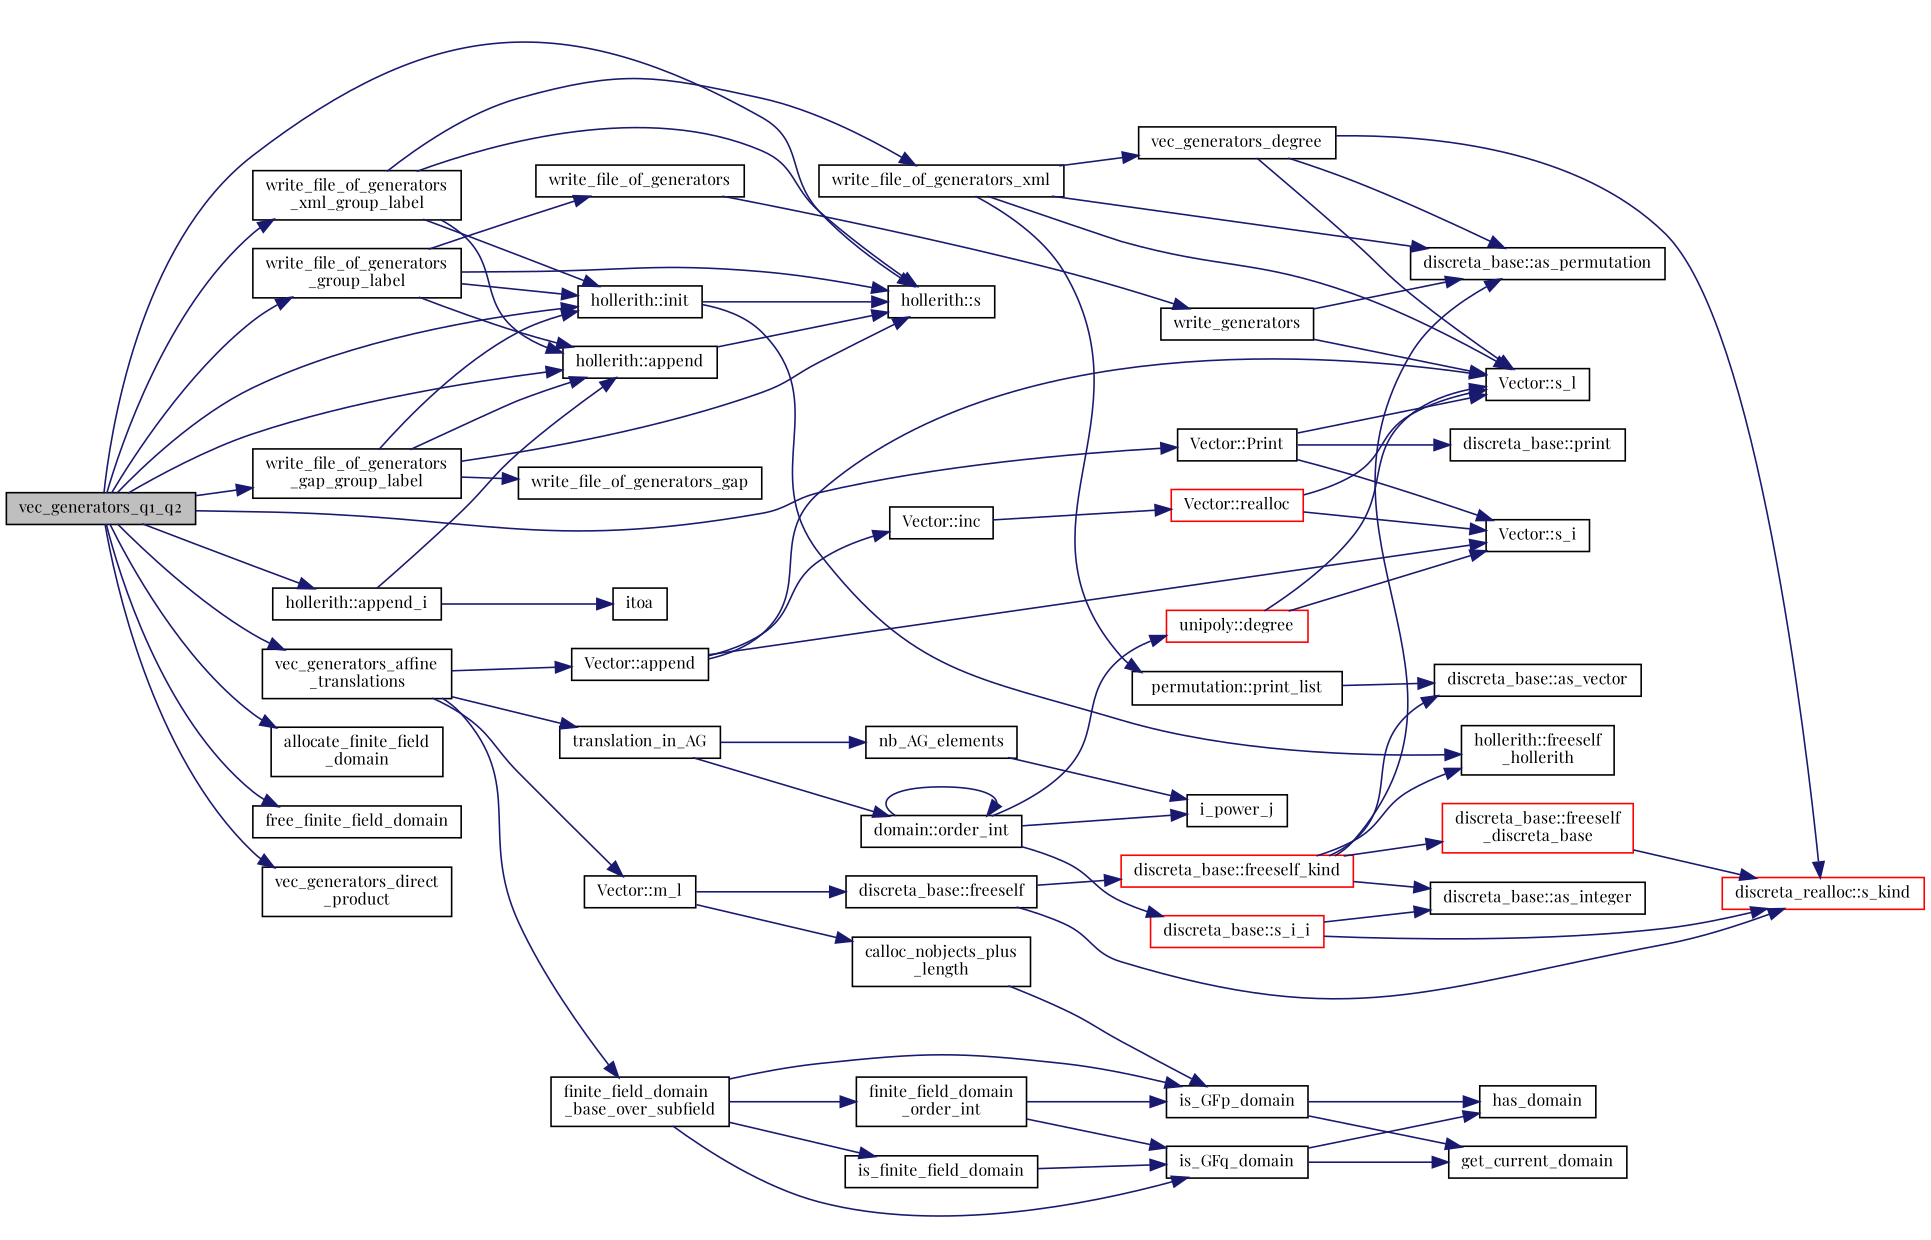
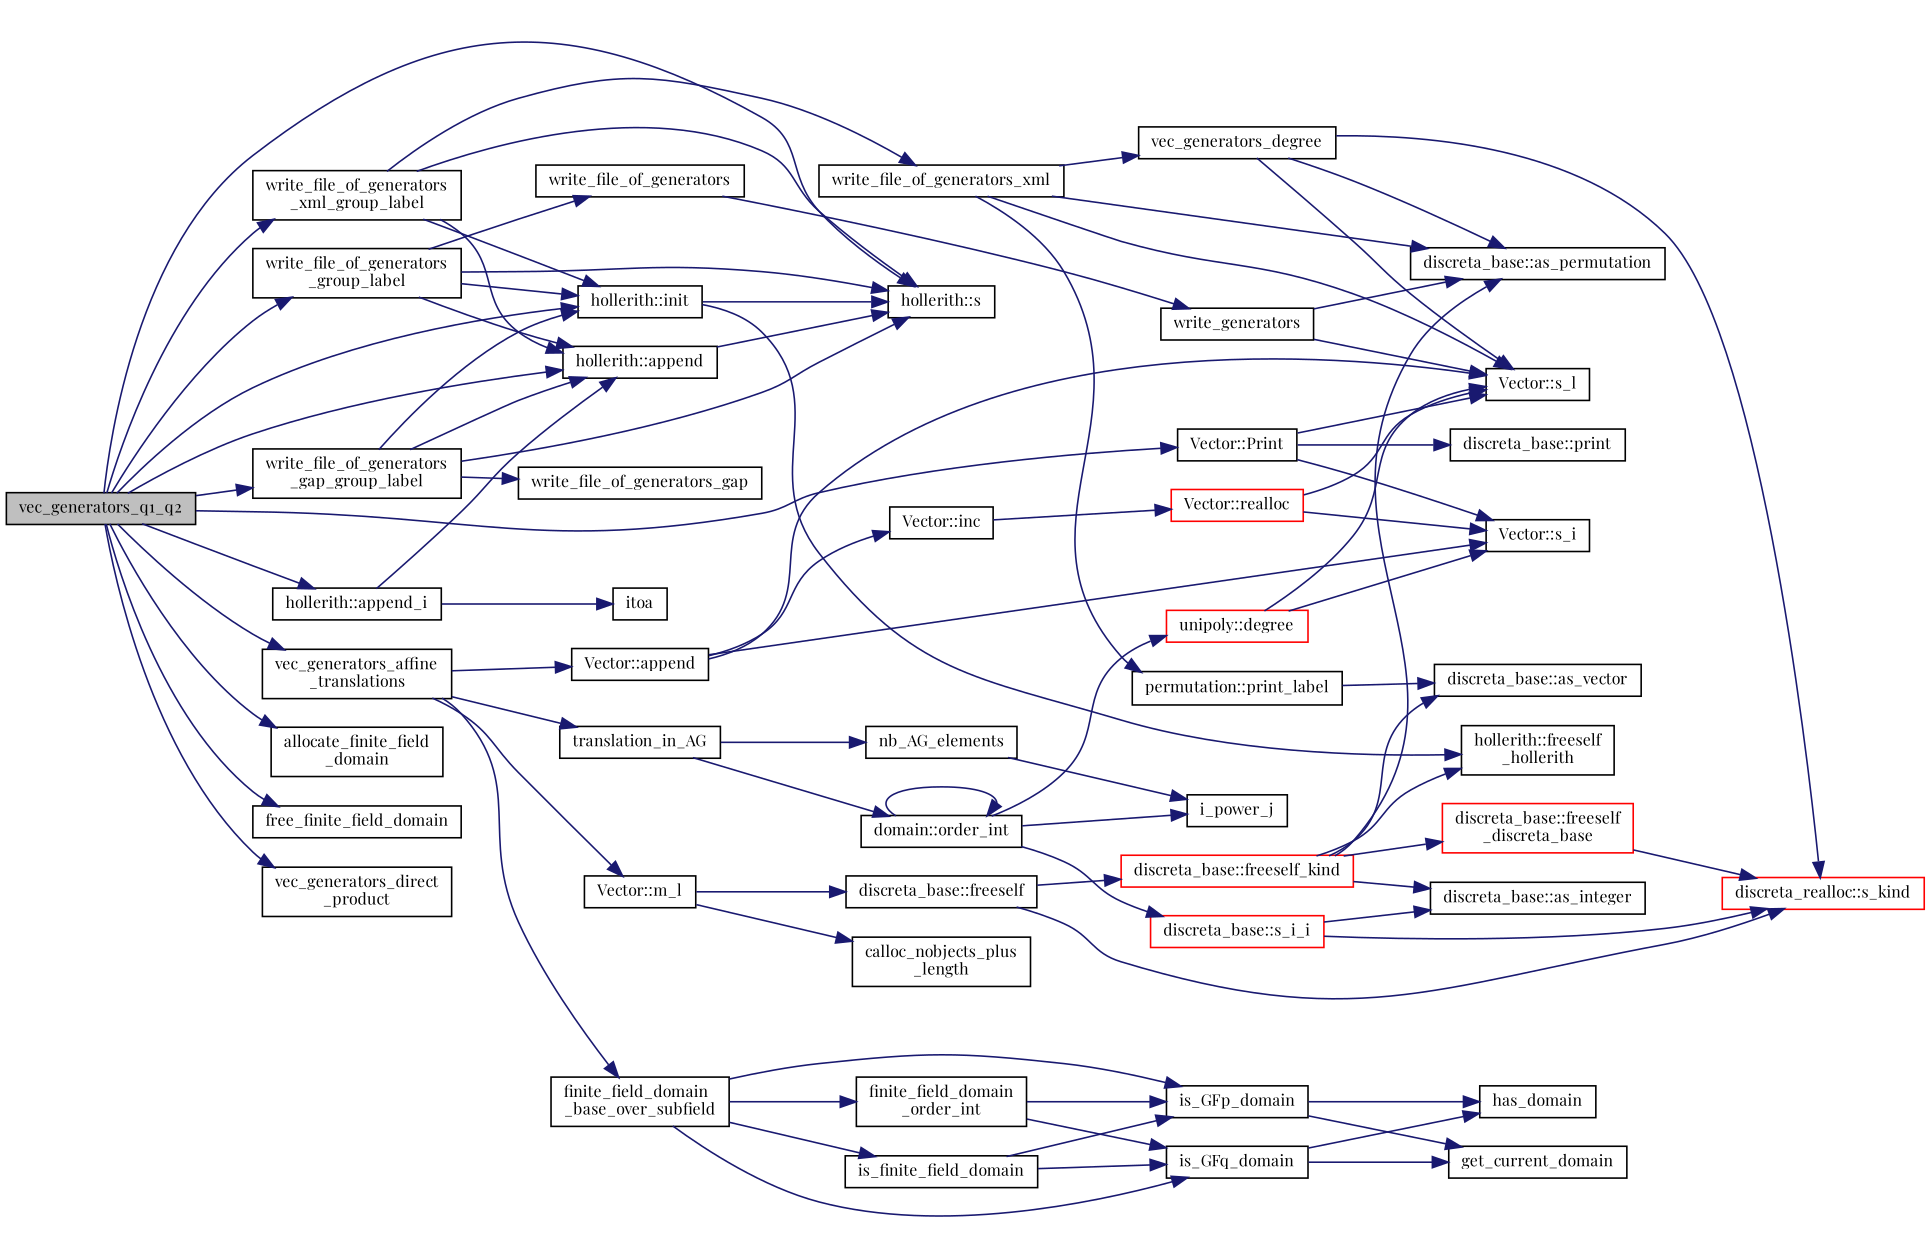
node "permutation::print_list": label "permutation::print_list" -> "permutation::print_label"
edge "calloc_nobjects_plus _length" -> "is_GFp_domain": now "is_finite_field_domain" -> "is_GFp_domain"
